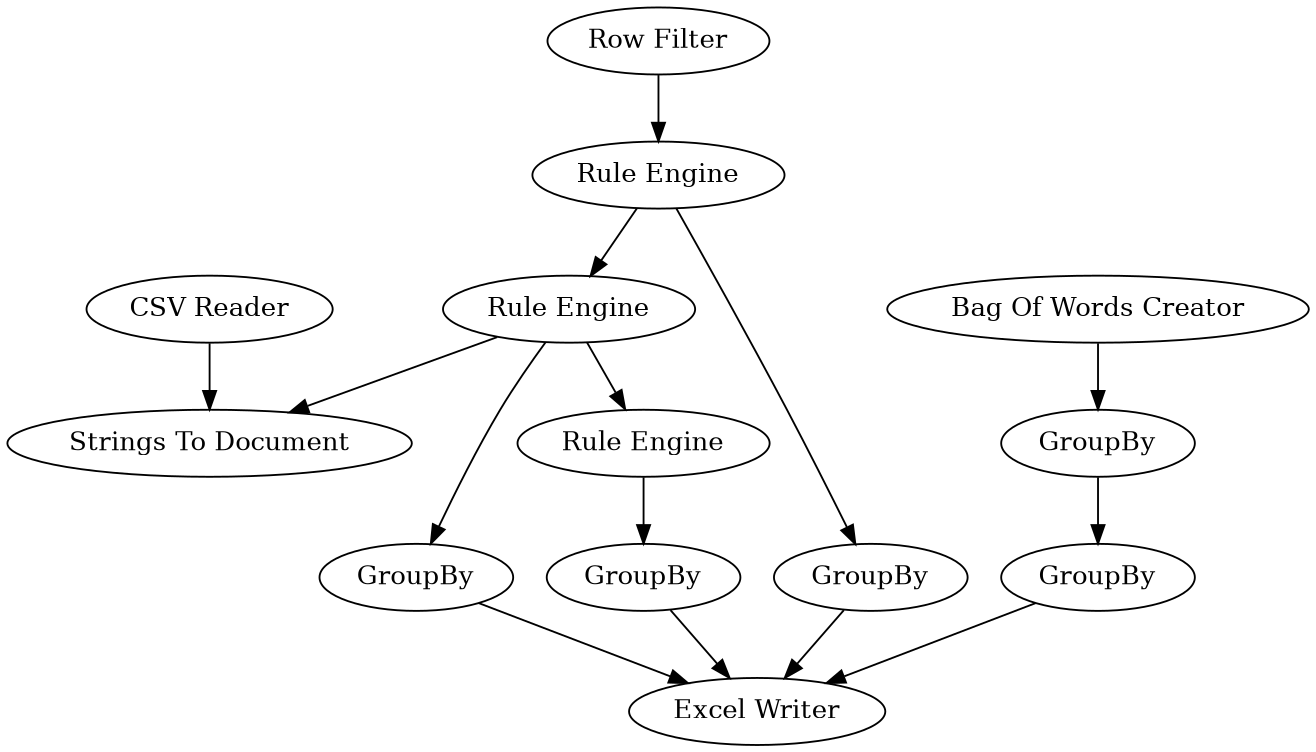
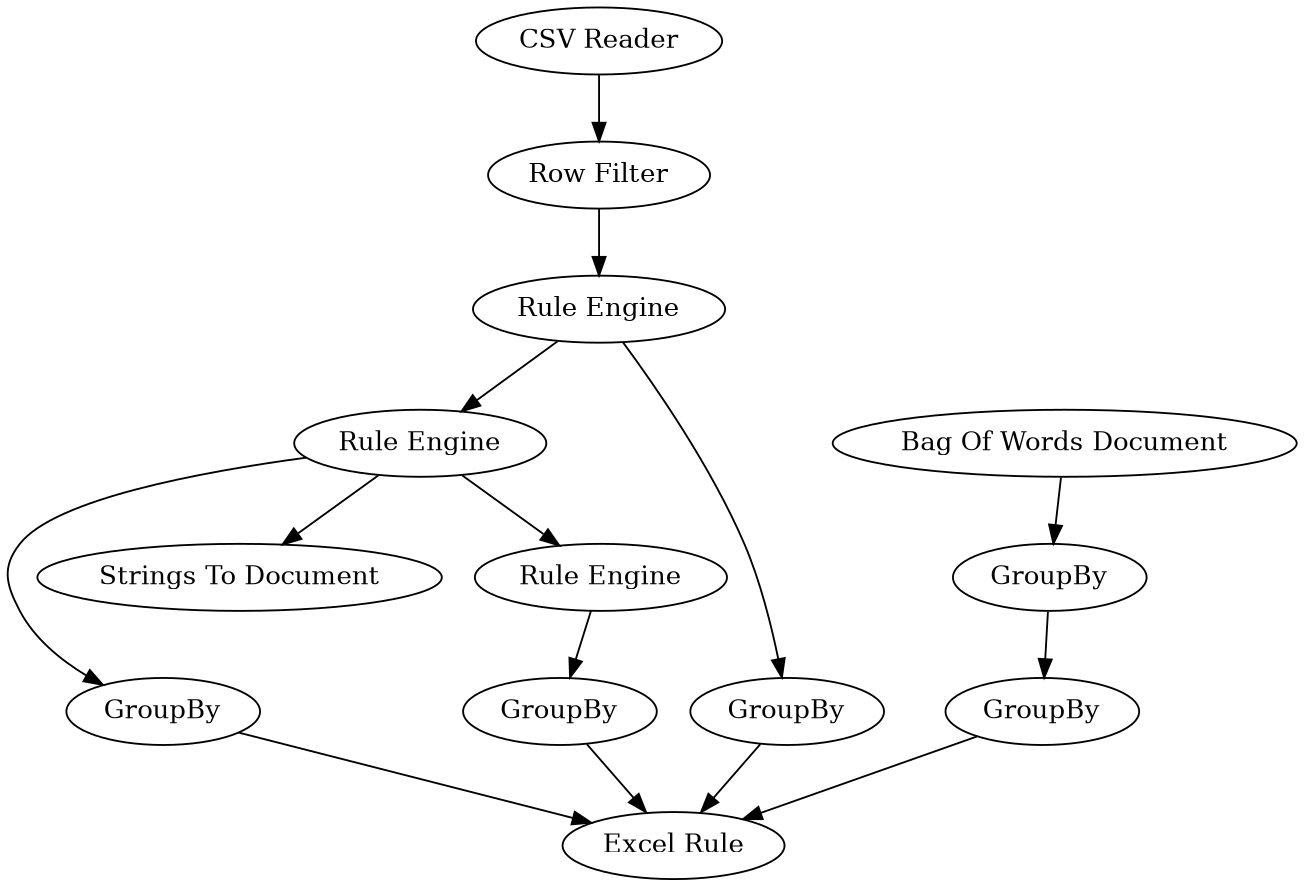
node "Bag Of Words Creator": label "Bag Of Words Creator" -> "Bag Of Words Document"
edge "CSV Reader" -> "Strings To Document": now "CSV Reader" -> "Row Filter"
node "Excel Writer": label "Excel Writer" -> "Excel Rule"
